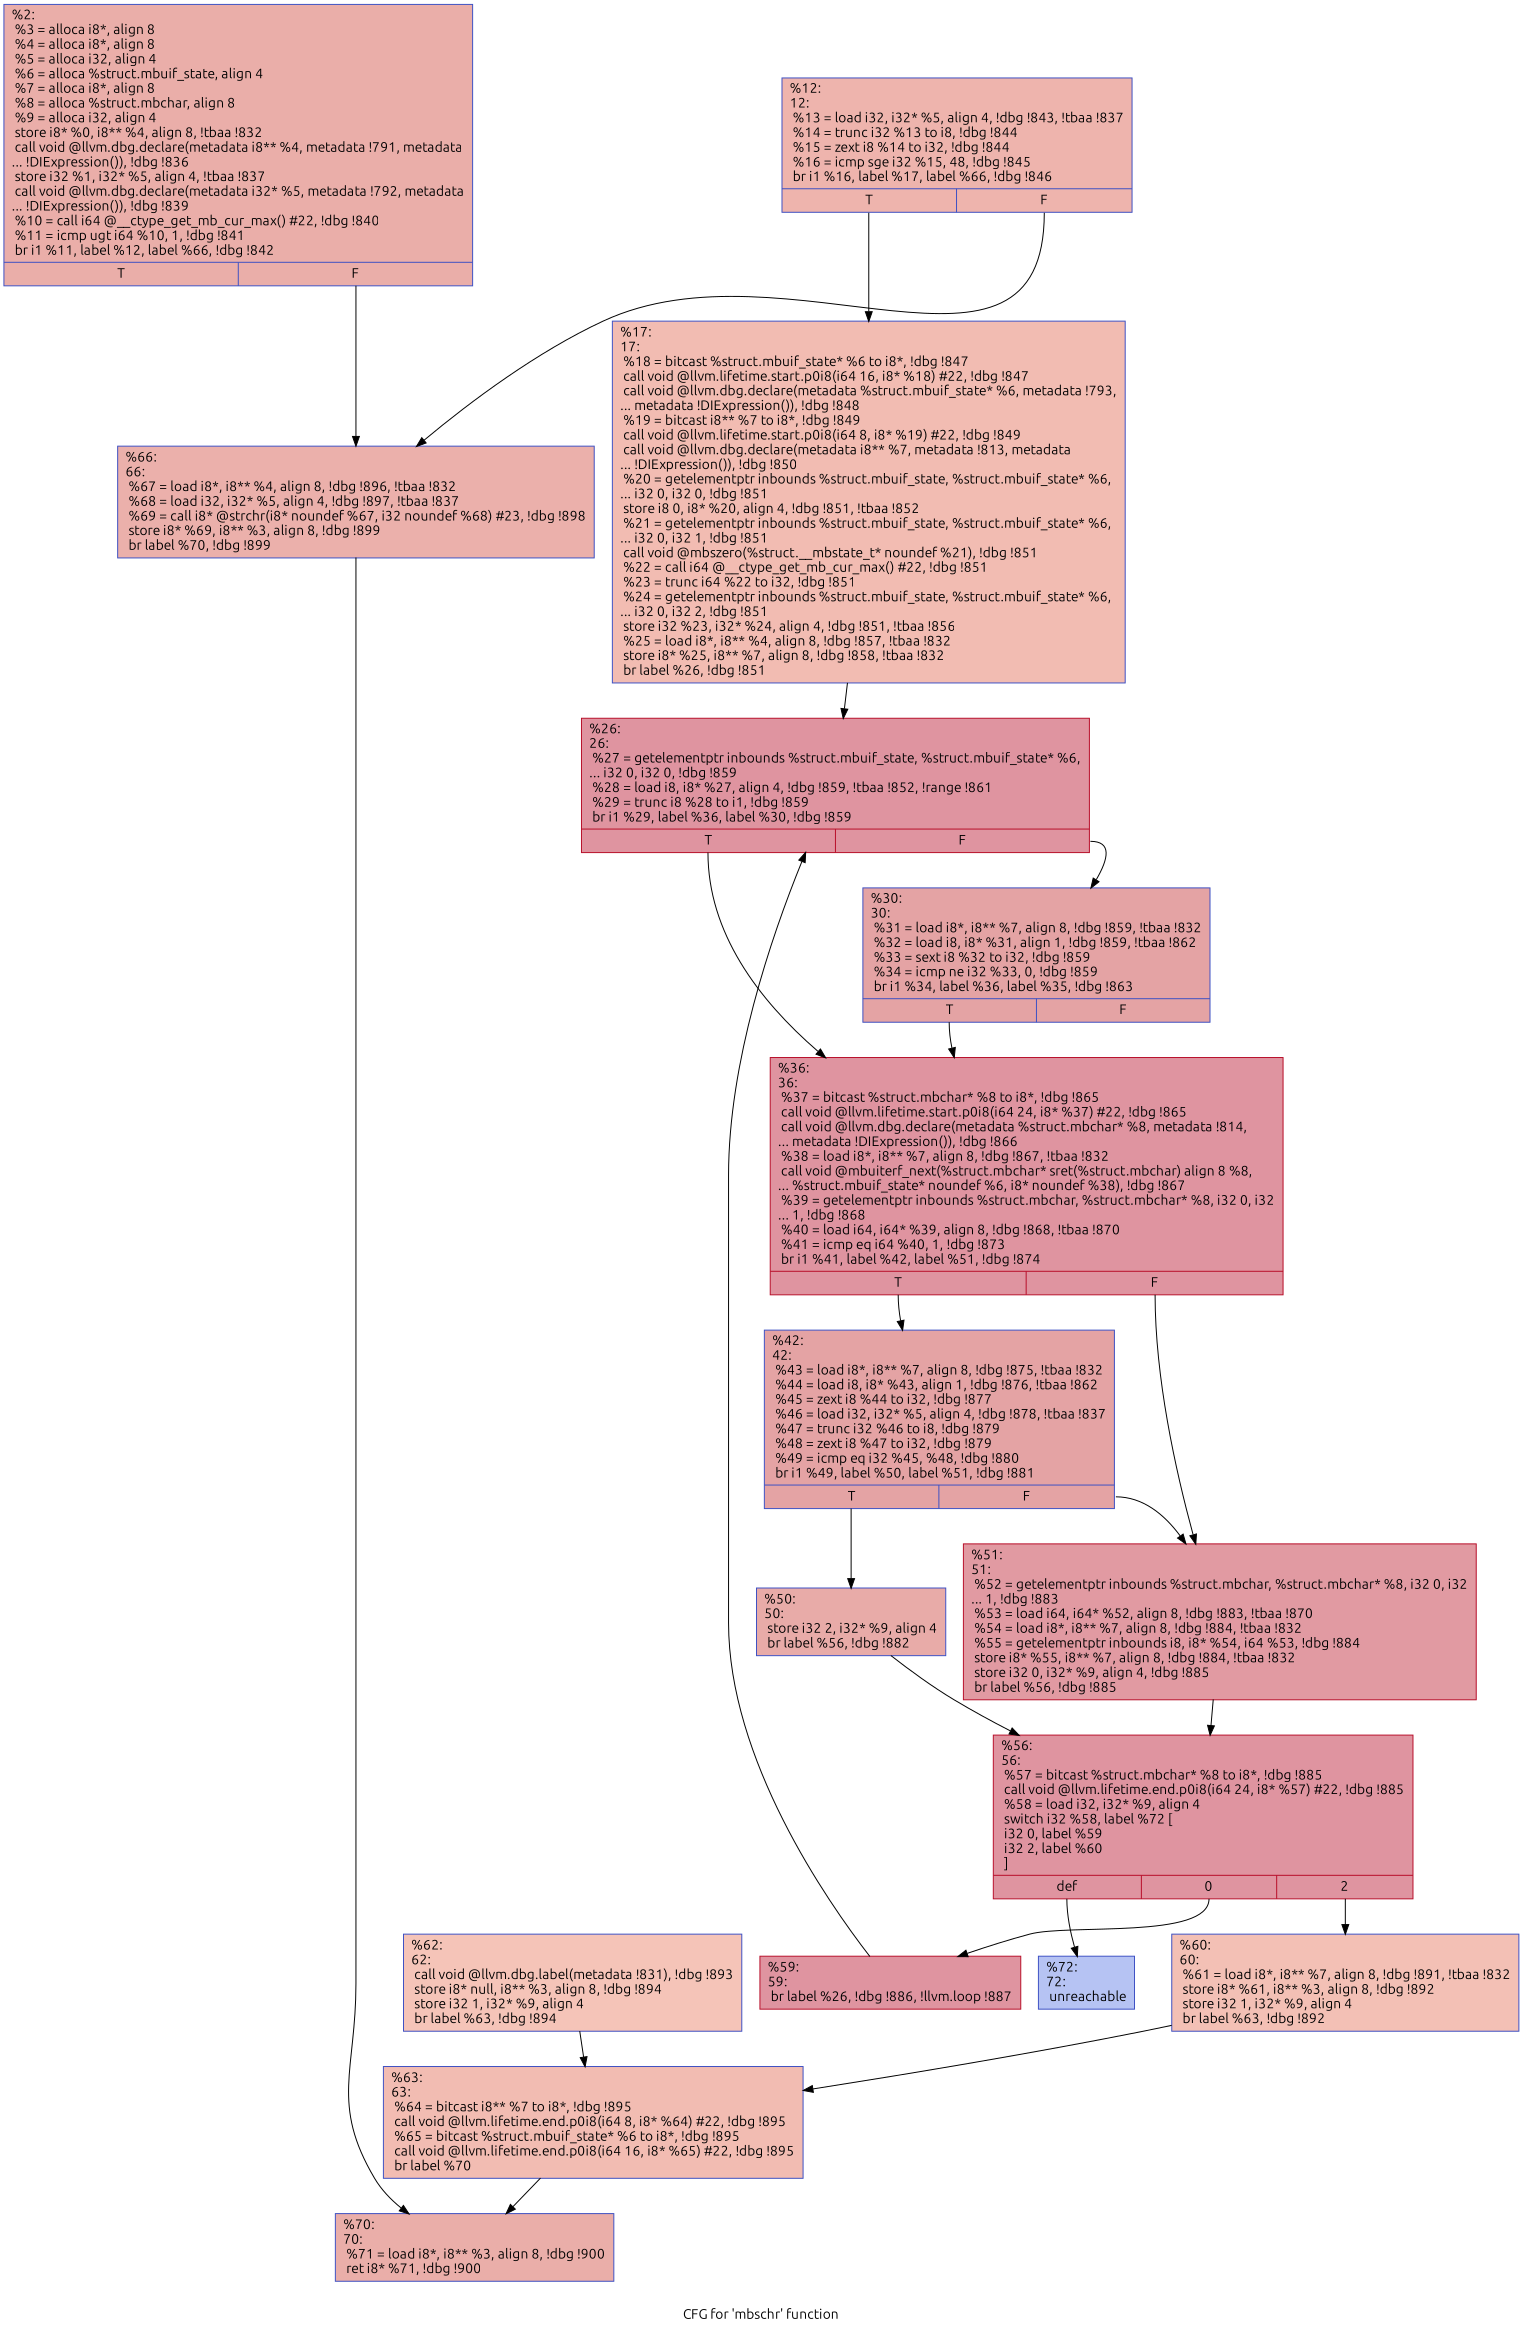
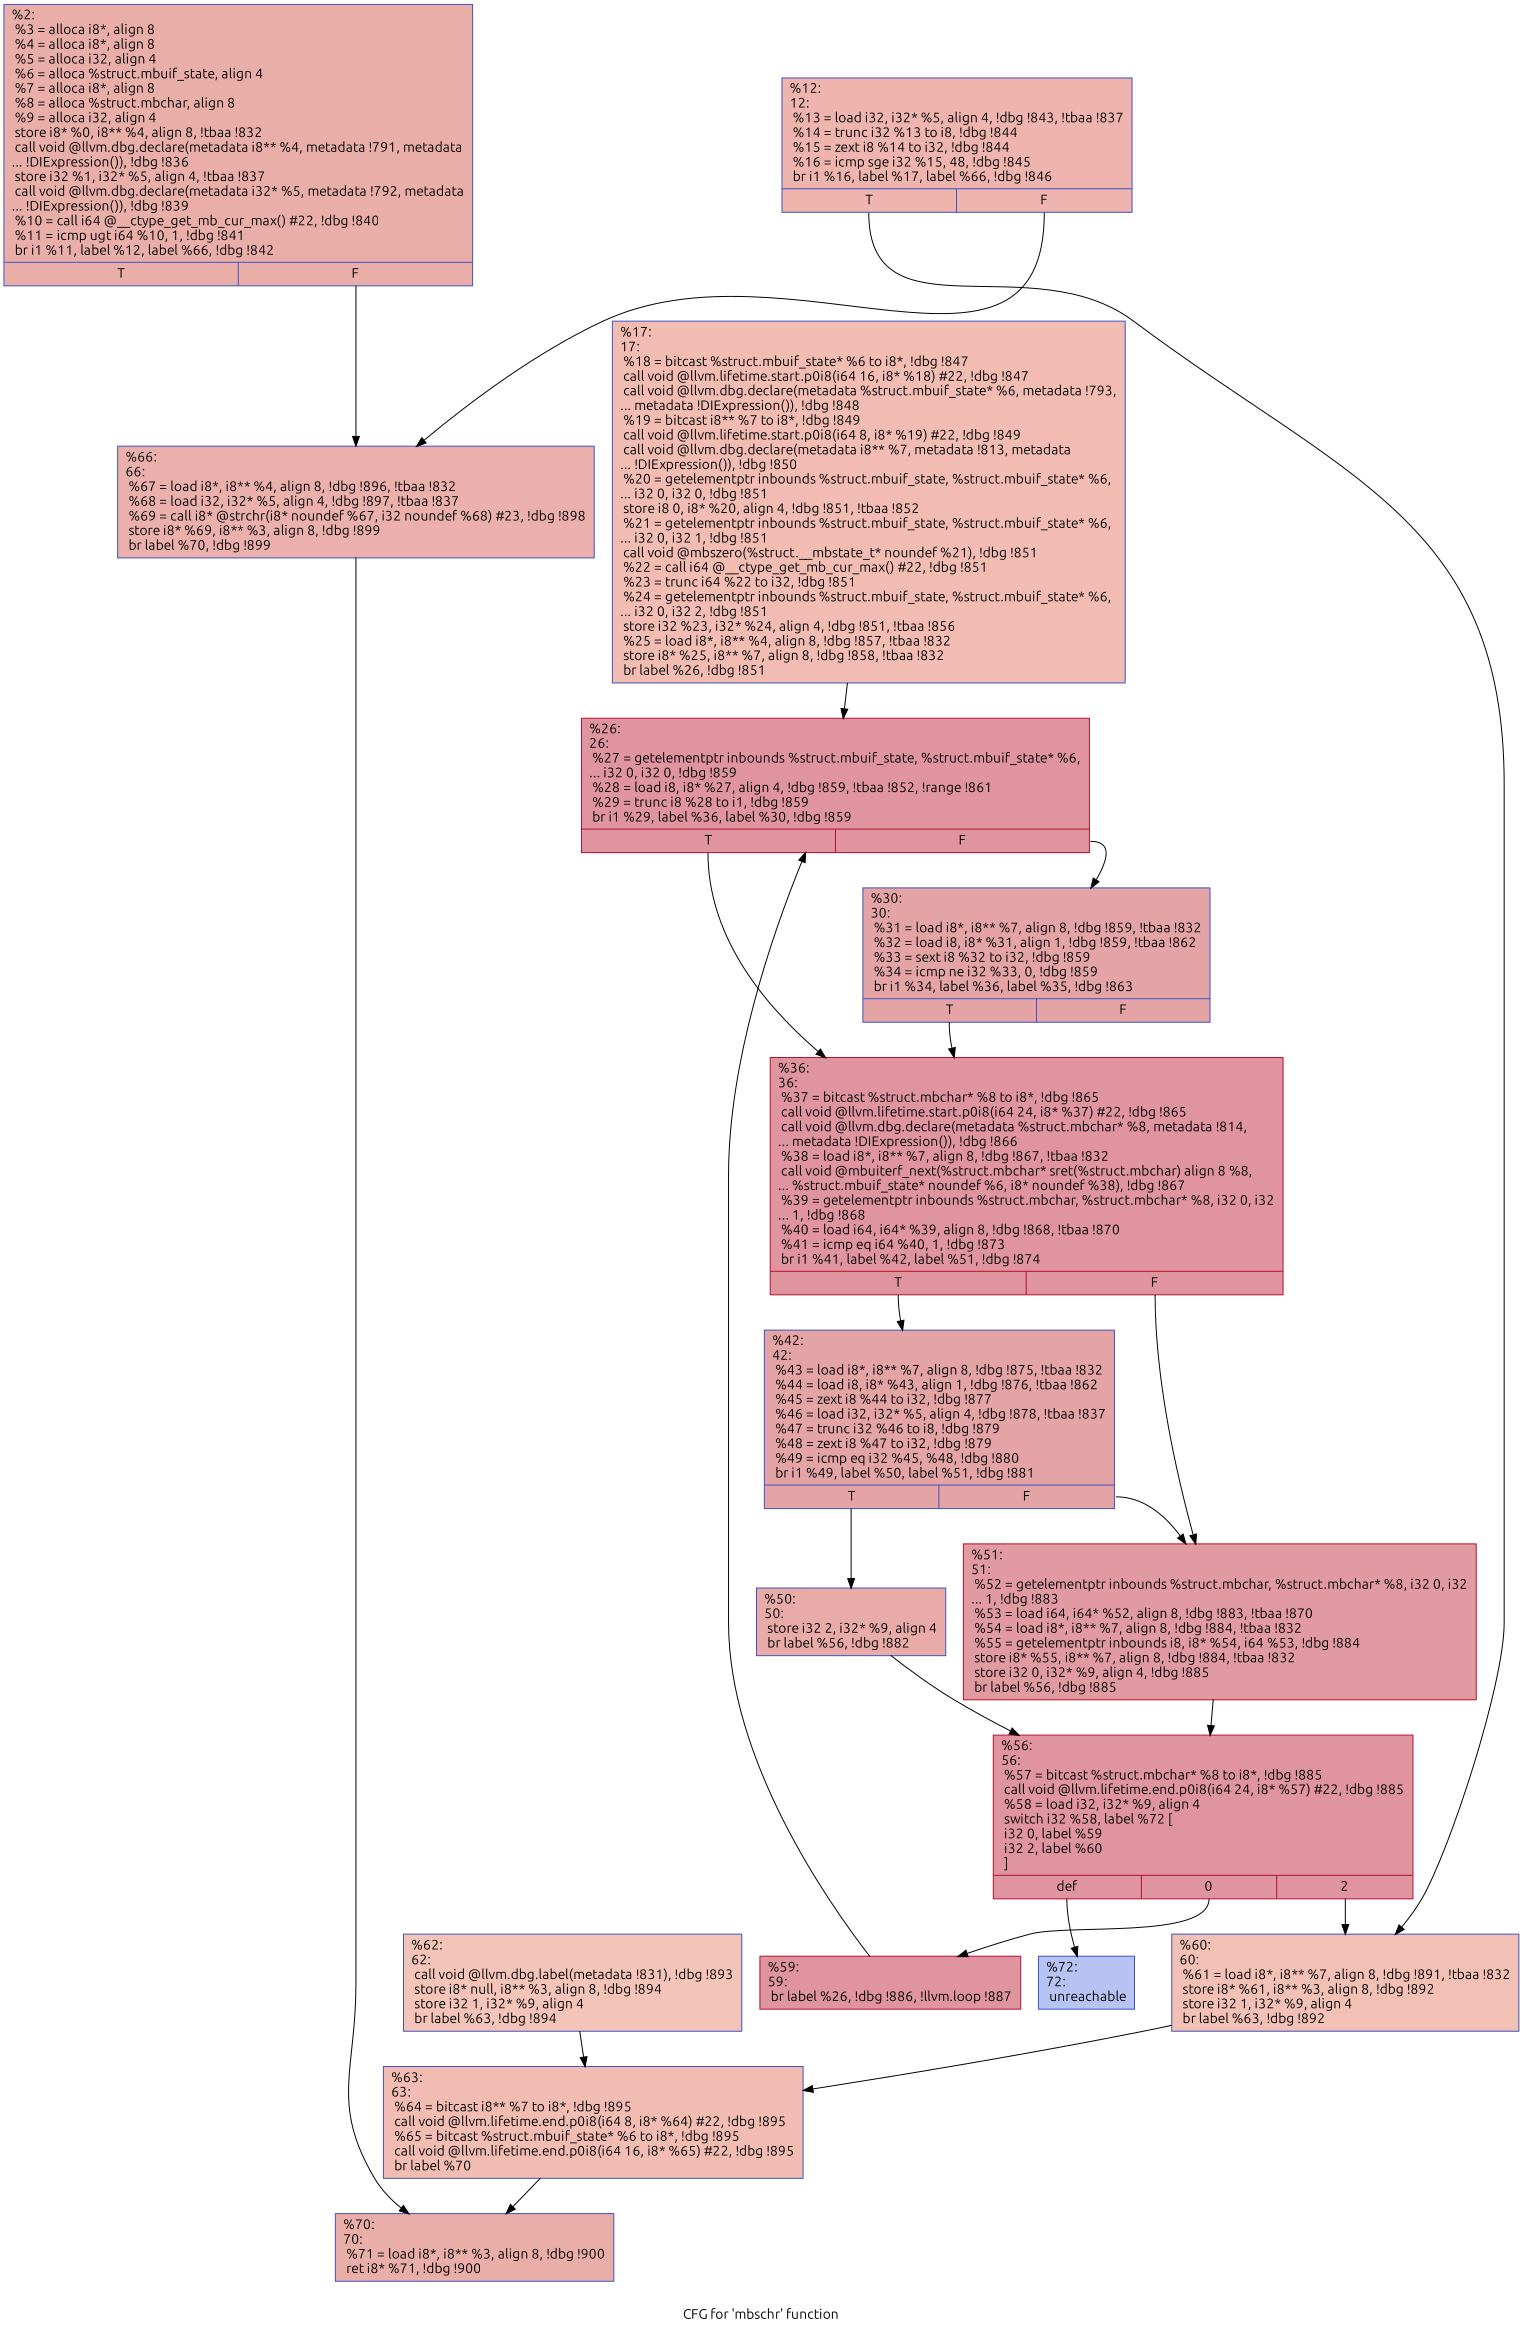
edge "%12:" -> "%17:": now "%12:" -> "%60:"
